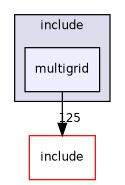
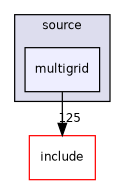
cluster "include": label "include" -> "source"
